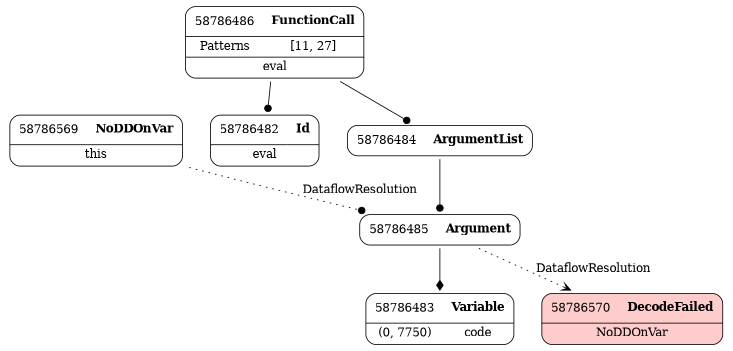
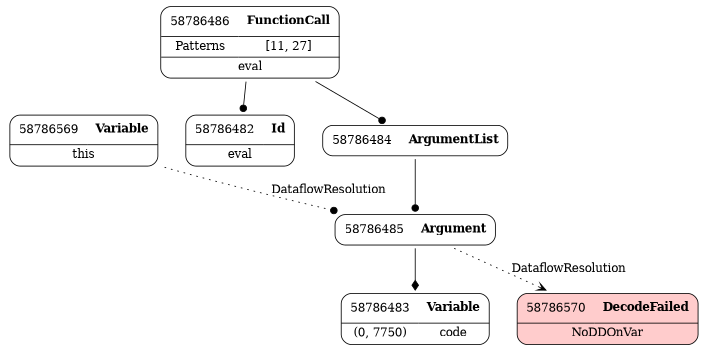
node "58786569": text "NoDDOnVar" -> "Variable"
